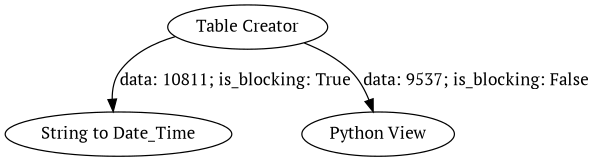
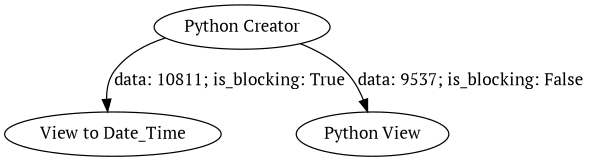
node "Table Creator": label "Table Creator" -> "Python Creator"
node "String to Date_Time": label "String to Date_Time" -> "View to Date_Time"
